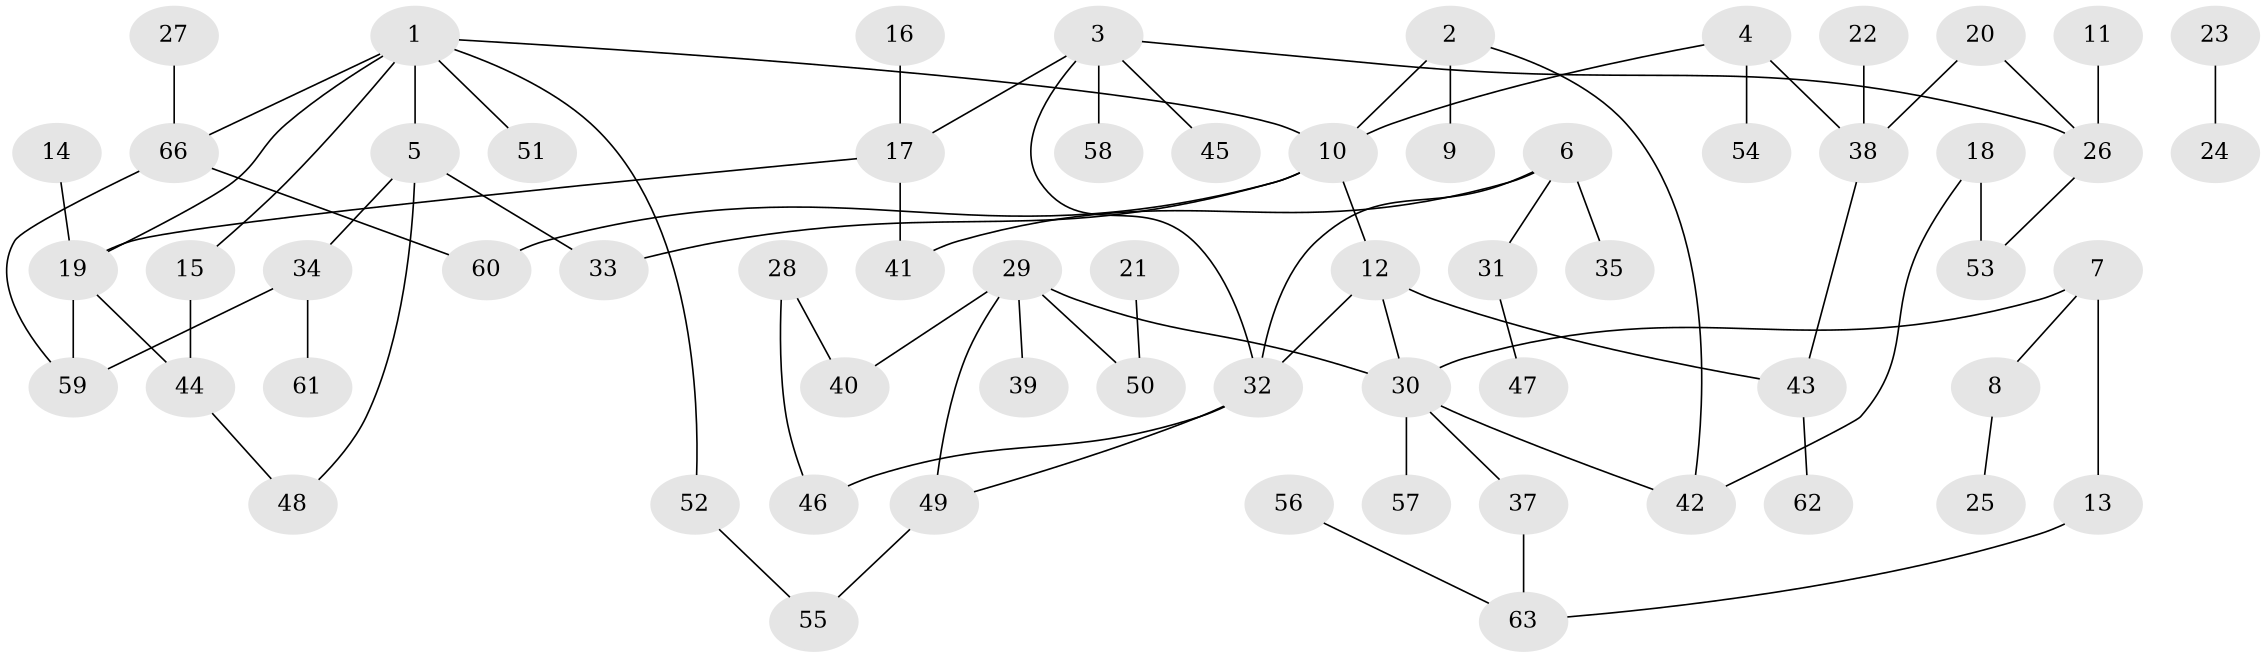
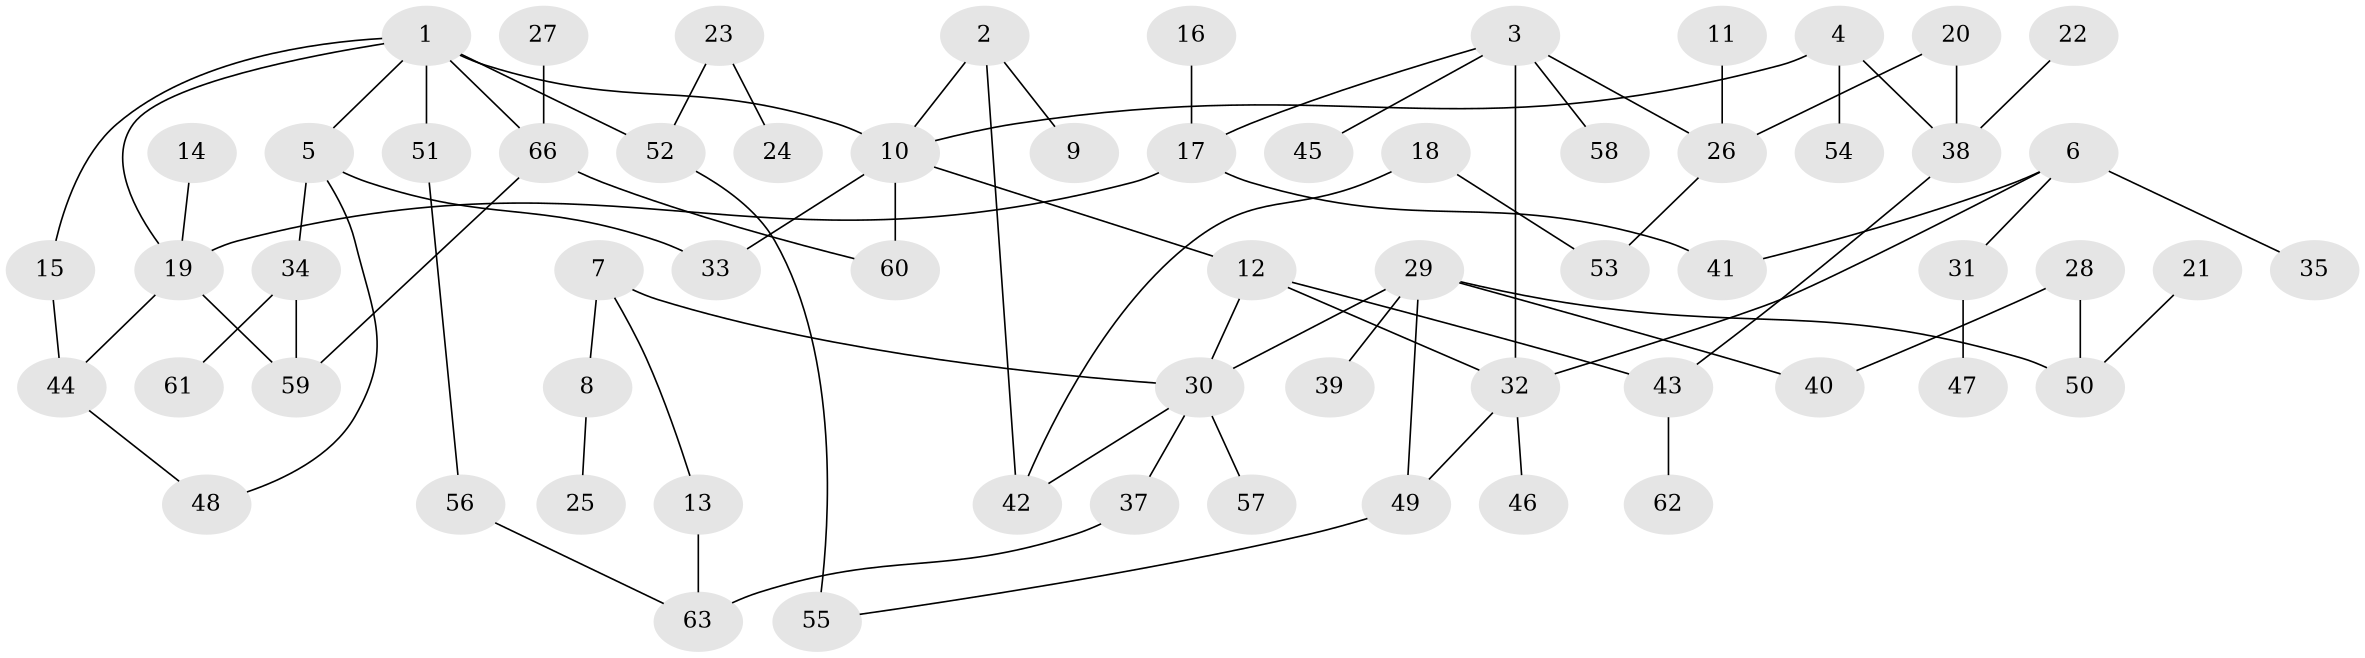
edge "23" -- "52": added
edge "51" -- "56": added
edge "28" -- "46": now "28" -- "50"
